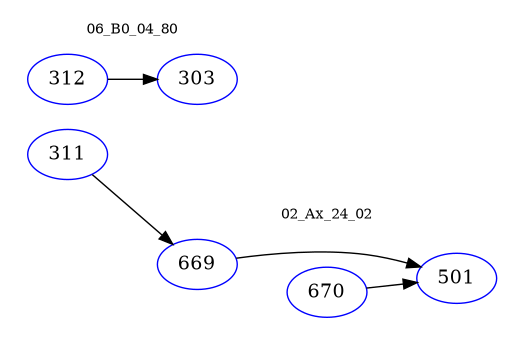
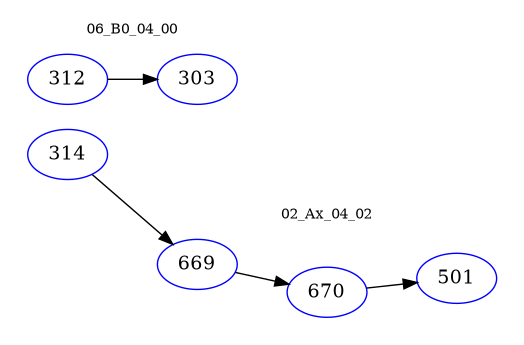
cluster "06_B0_04_80": label "06_B0_04_80" -> "06_B0_04_00"
node "311": label "311" -> "314"
cluster "02_Ax_24_02": label "02_Ax_24_02" -> "02_Ax_04_02"
edge "669" -> "501": now "669" -> "670"
